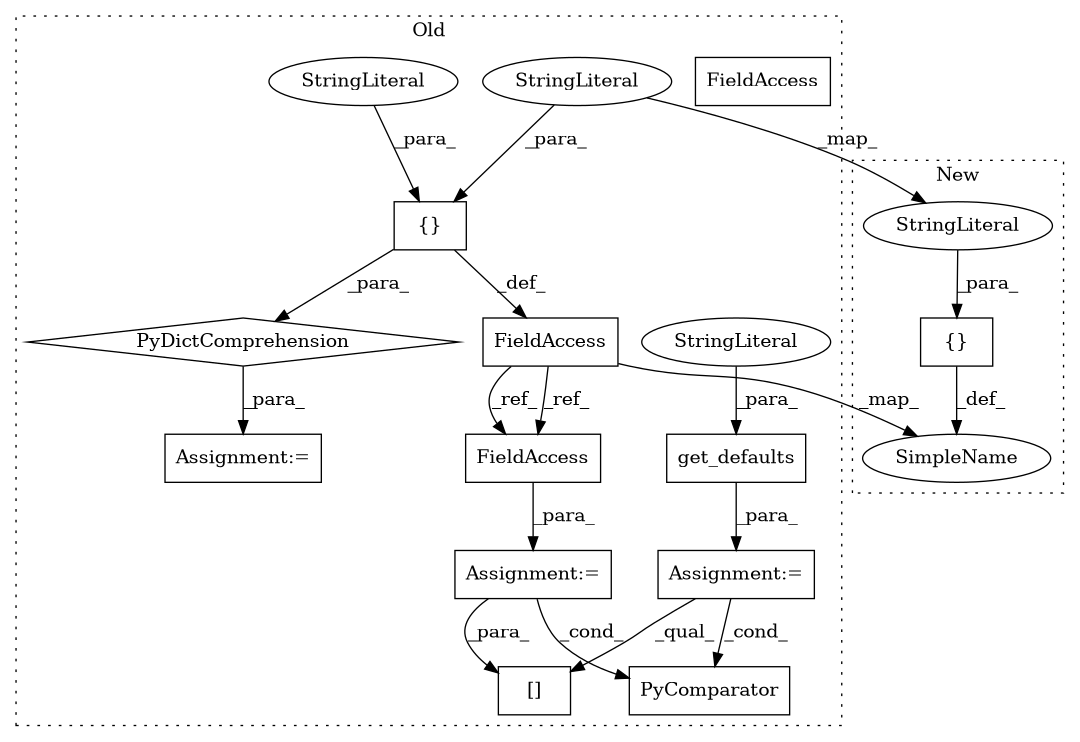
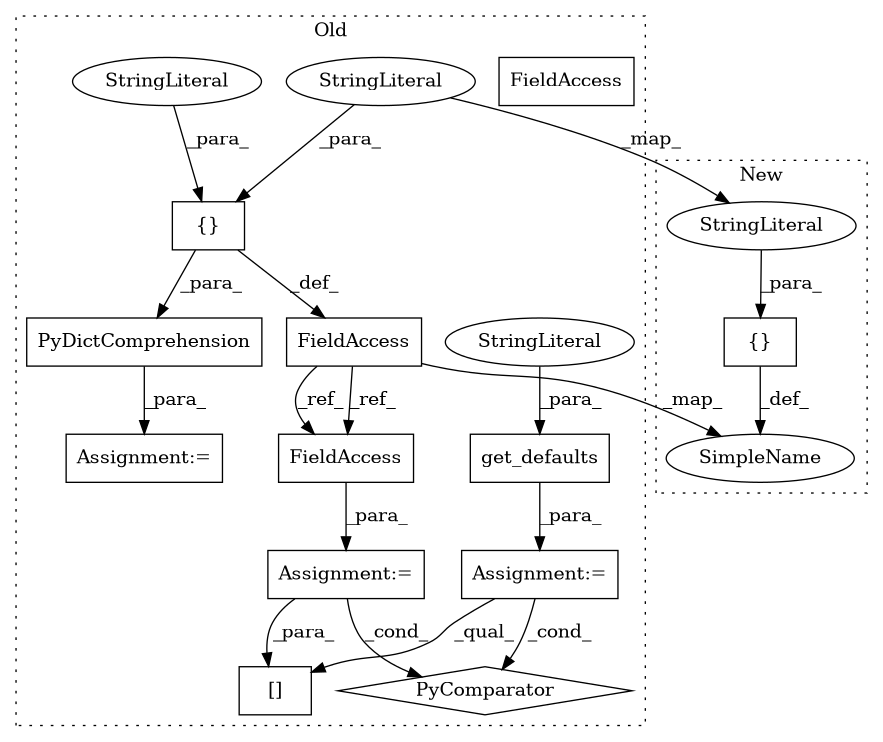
node "PyDictComprehension": shape diamond -> box
node "PyComparator": shape box -> diamond
